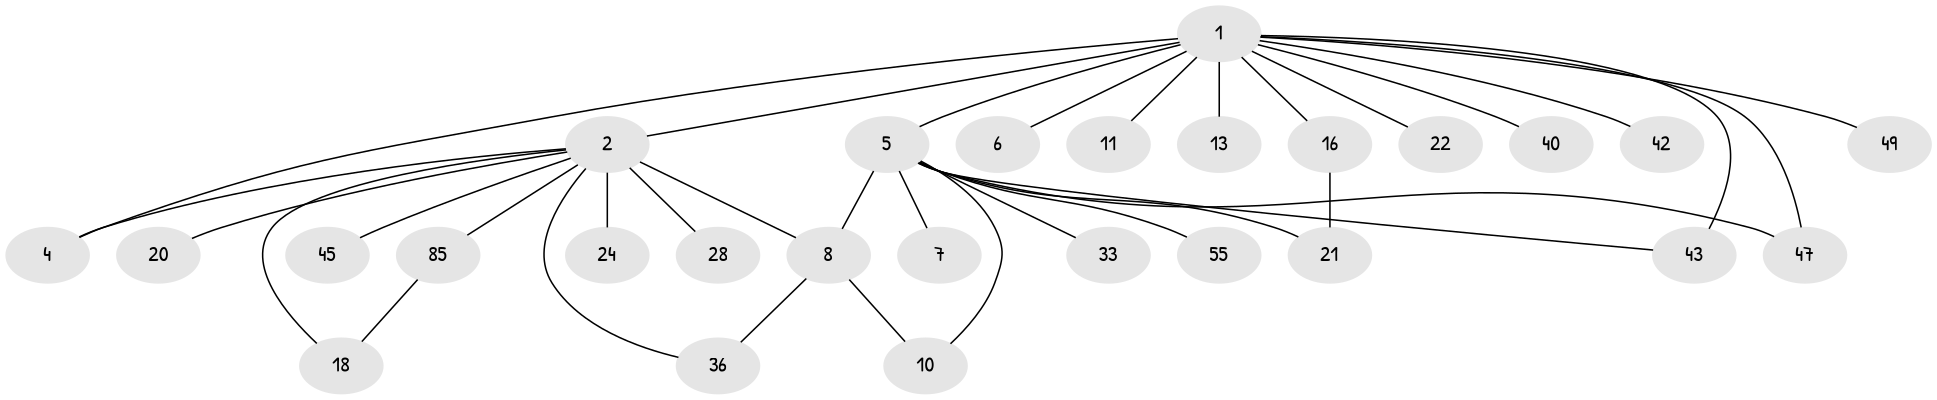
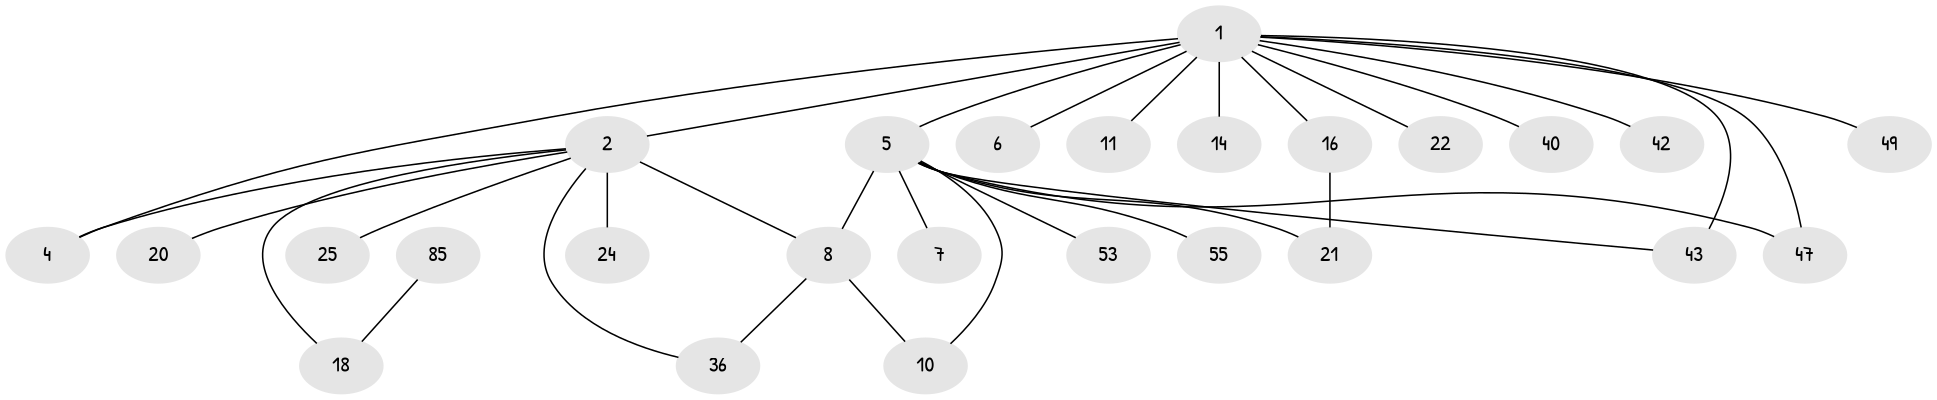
node "13": label "13" -> "14"
edge "2" -- "85": removed
node "45": label "45" -> "25"
node "28": removed
node "33": label "33" -> "53"
